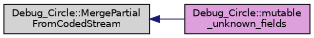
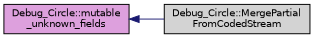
edge "Debug_Circle::mutable _unknown_fields" -> "Debug_Circle::MergePartial FromCodedStream": reversed
